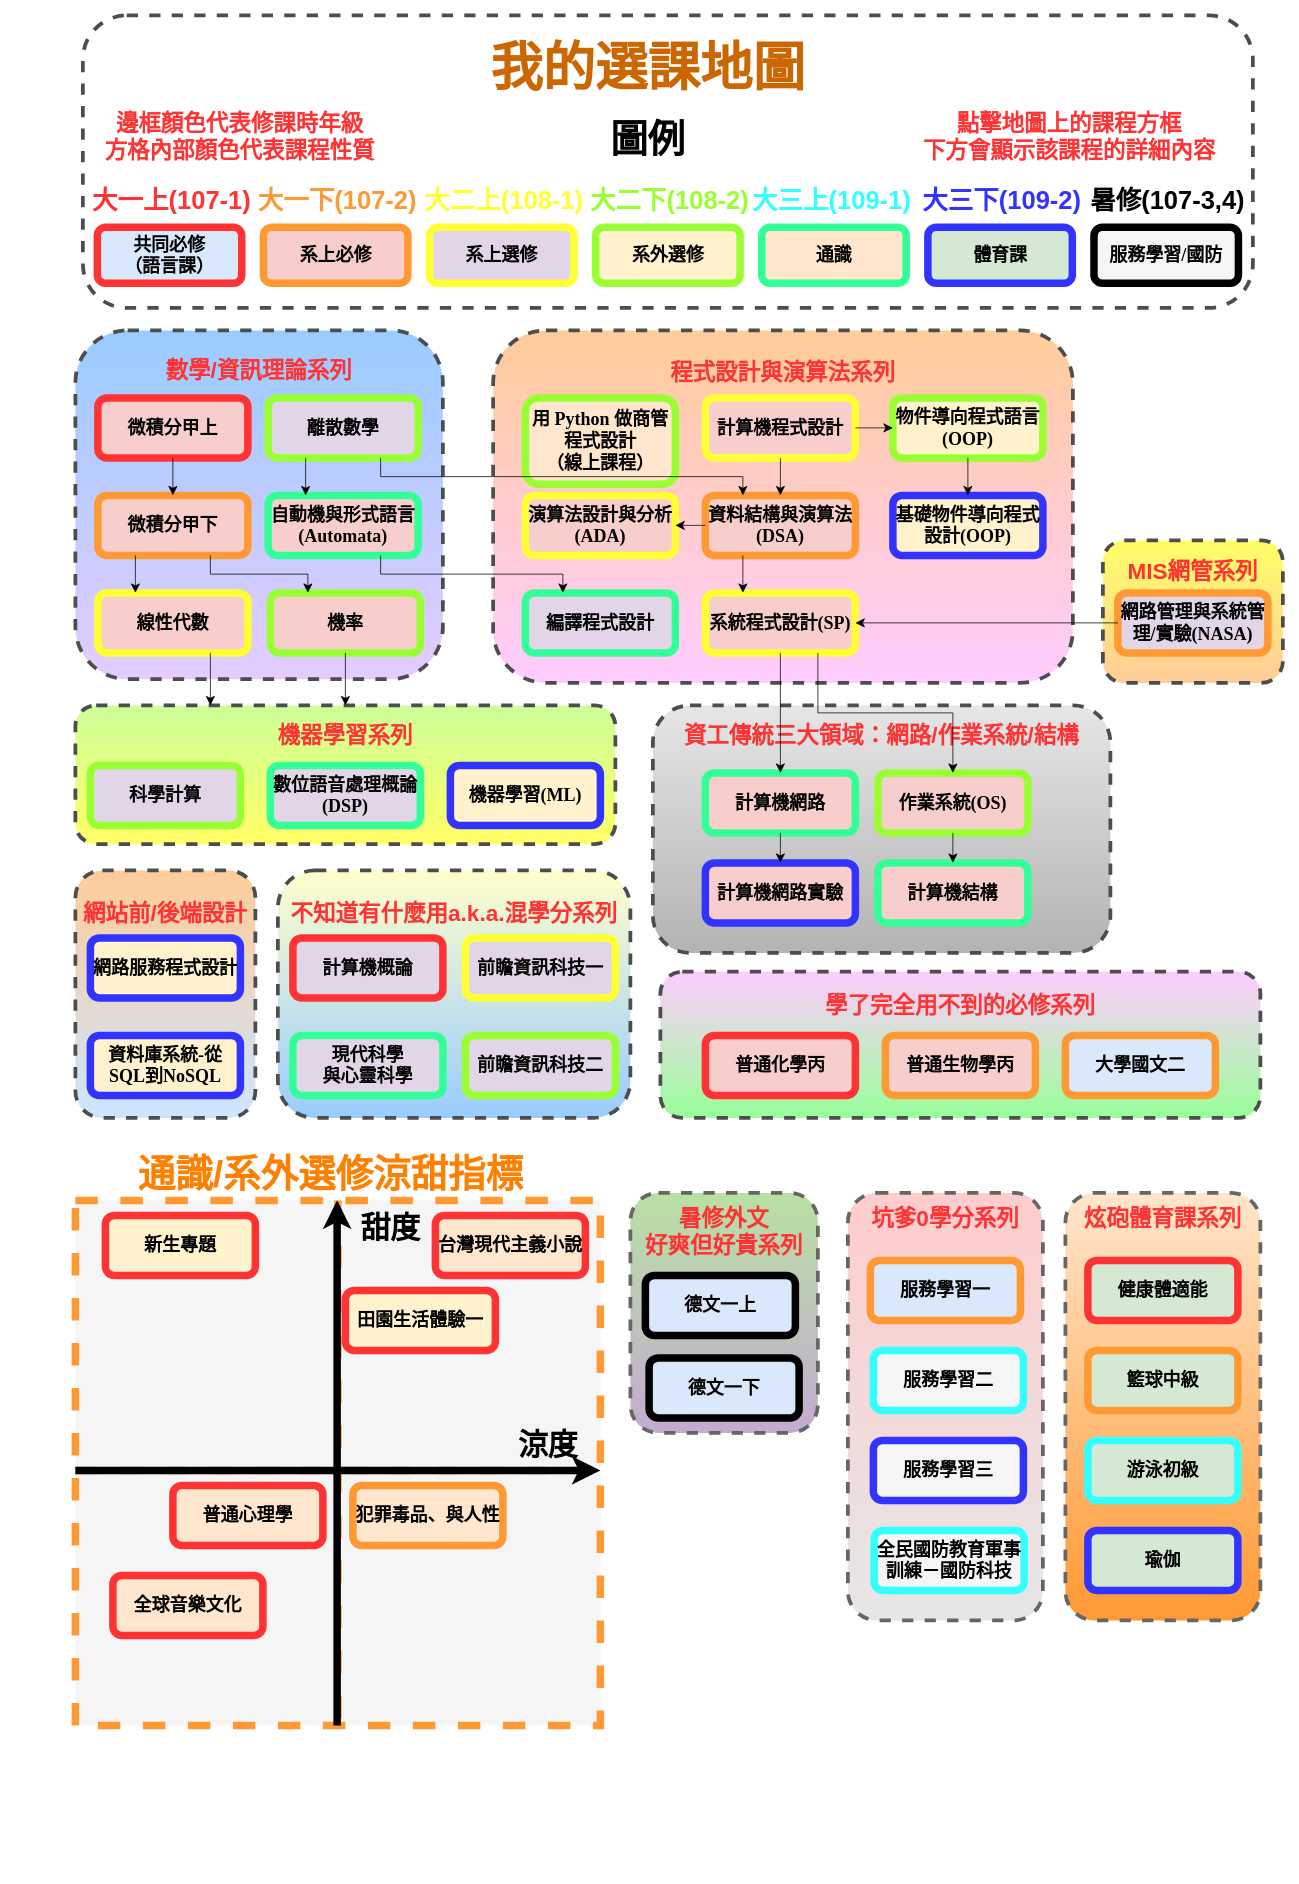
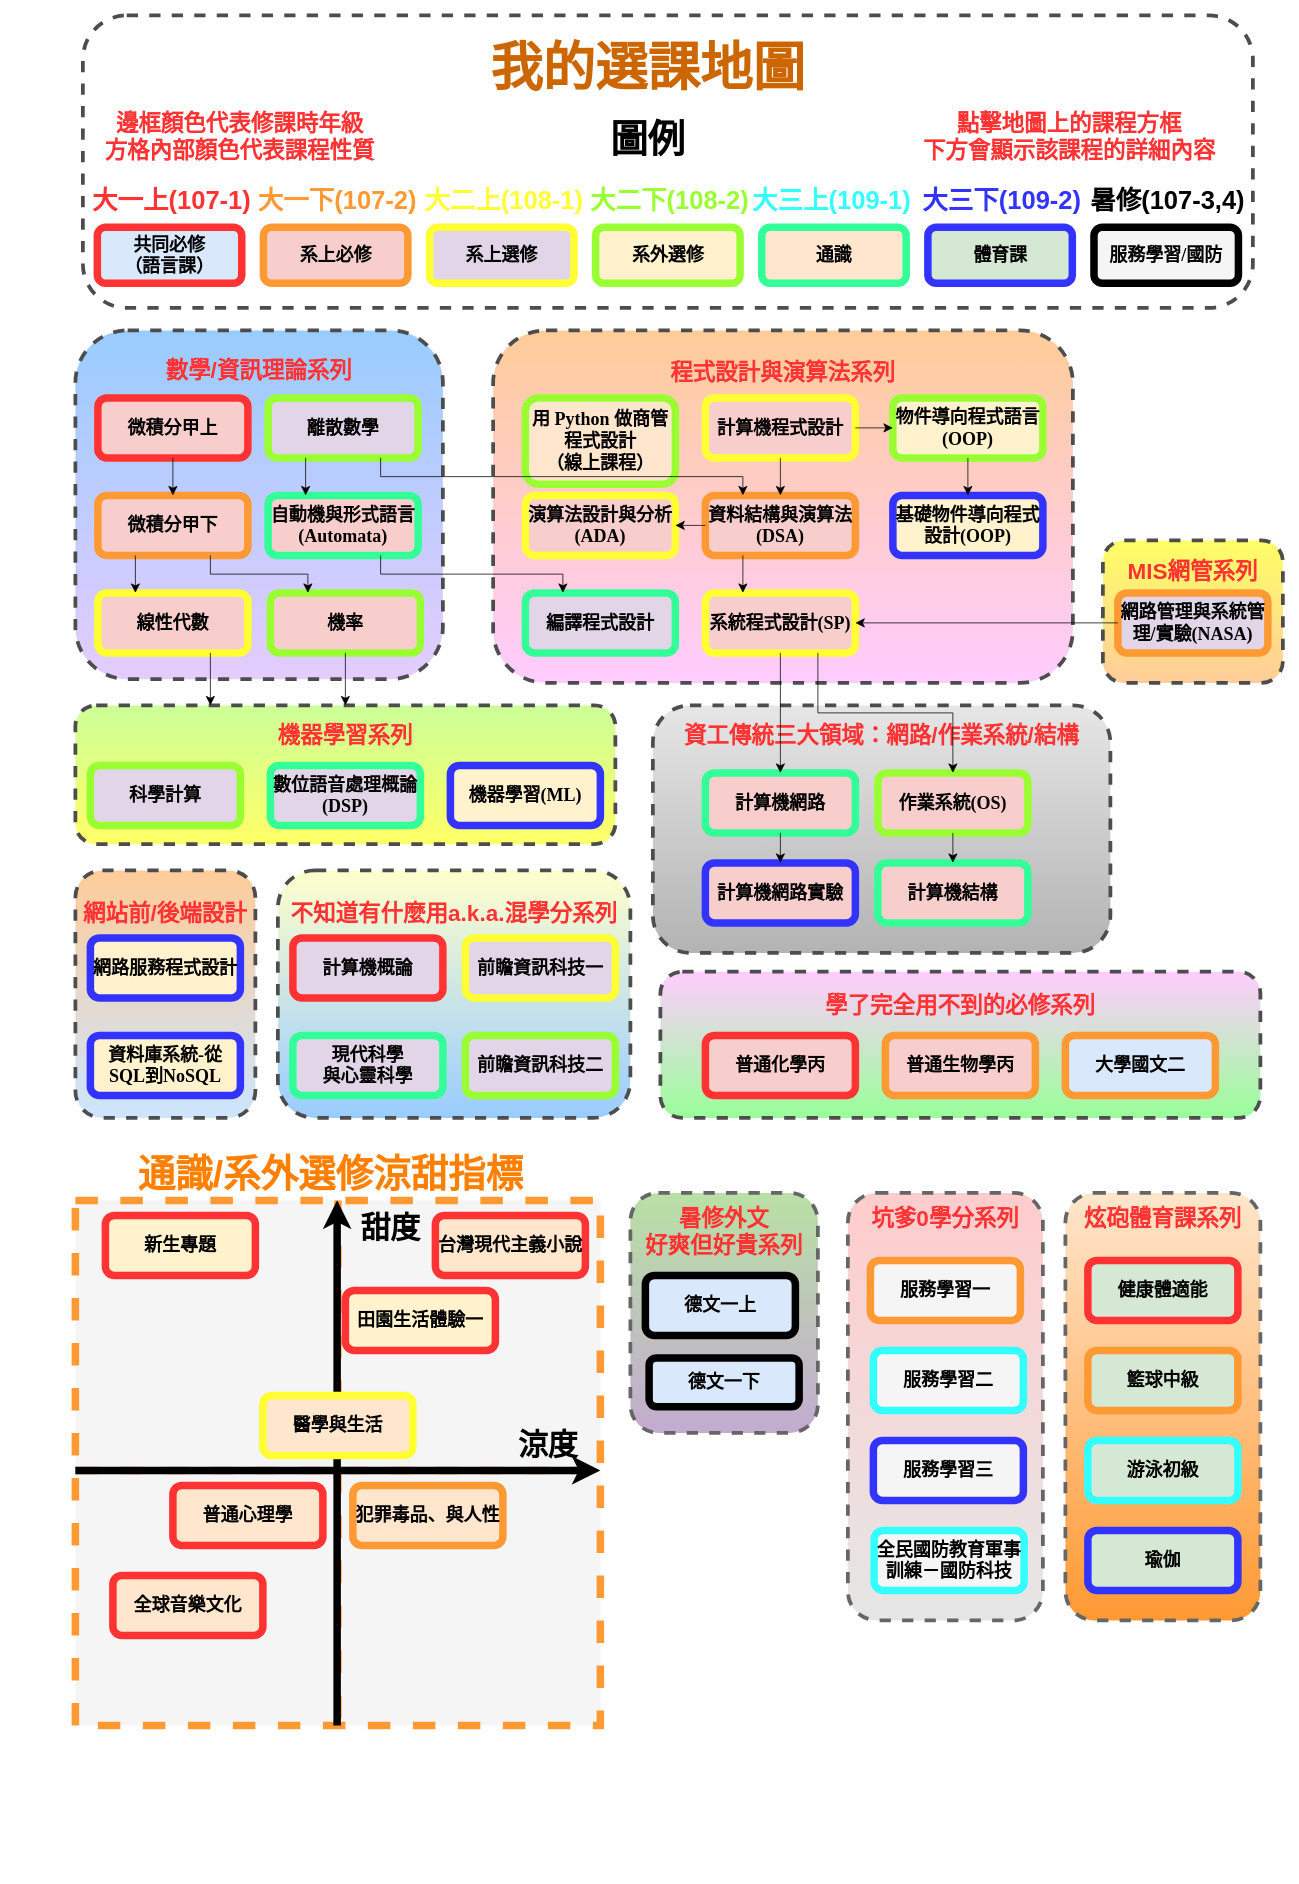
node "服務學習一": fillcolor #dae8fc -> #f5f5f5
node "德文一下": size 150x60 -> 150x49
node "醫學與生活": added
